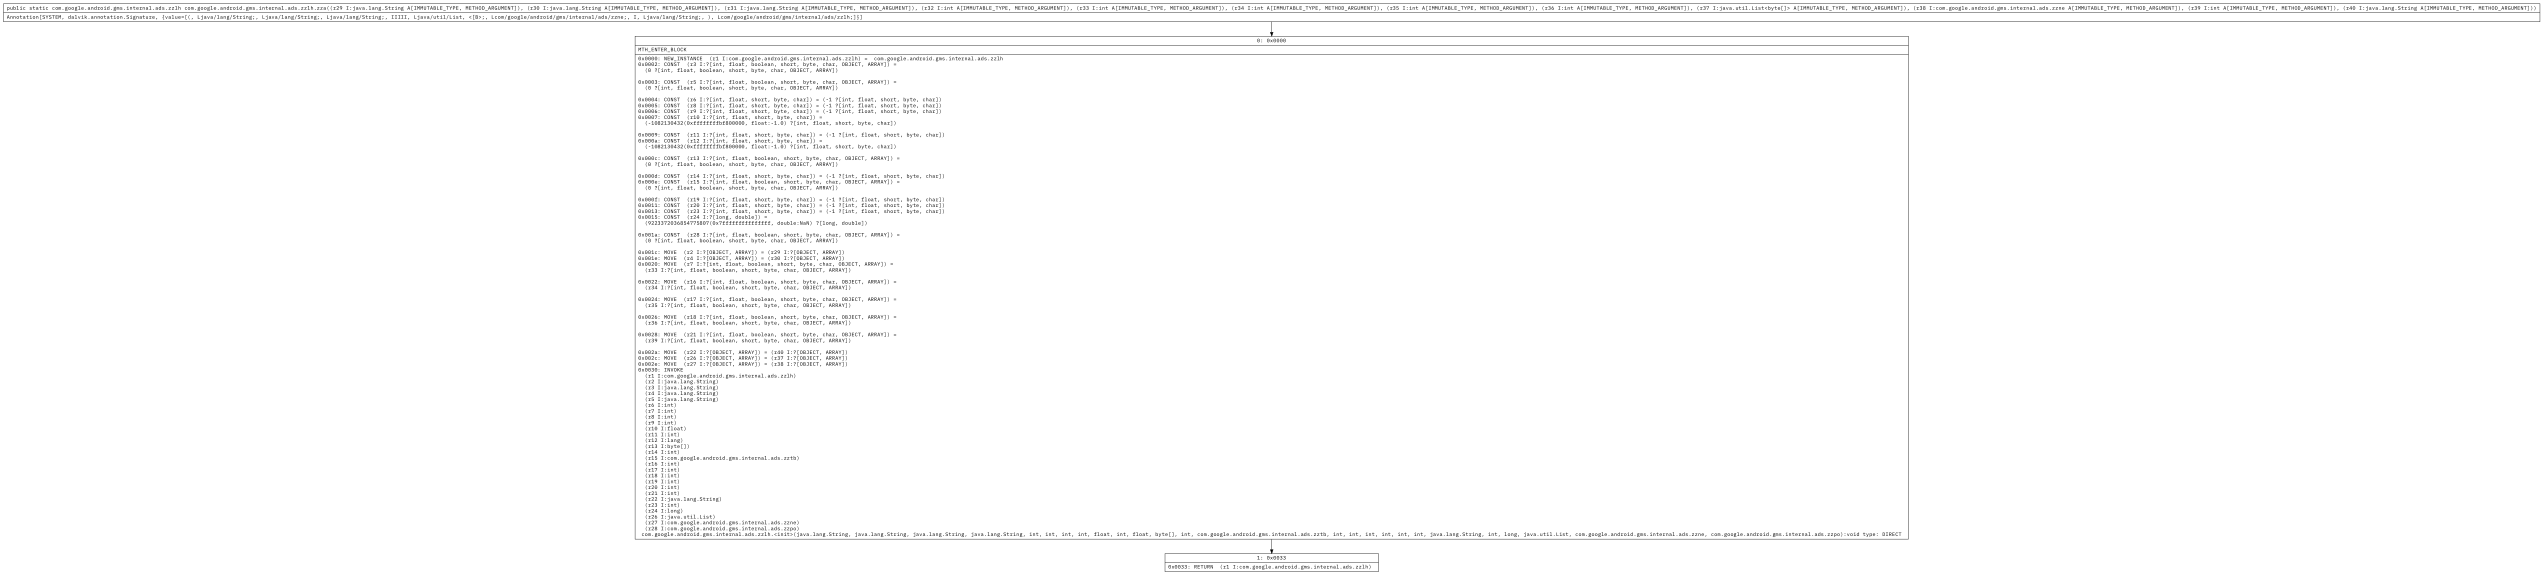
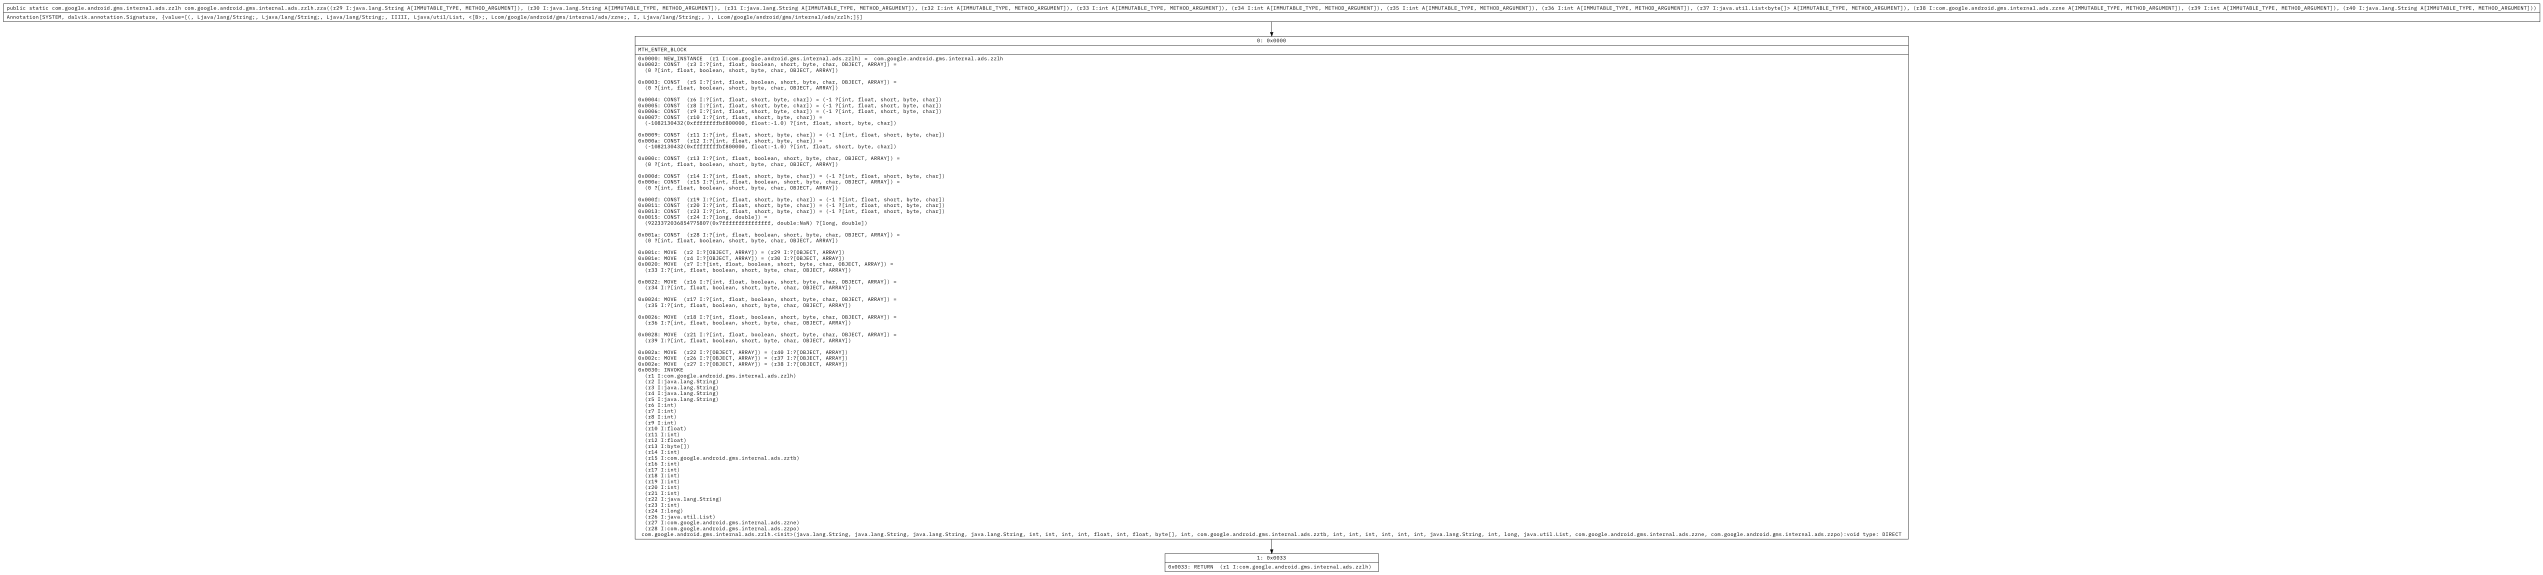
node "0: 0x0000": text "(r12 I:lang)" -> "(r12 I:float)"
